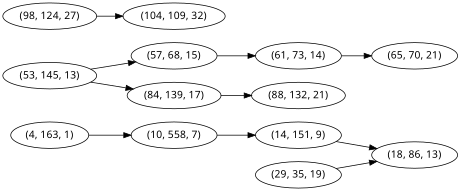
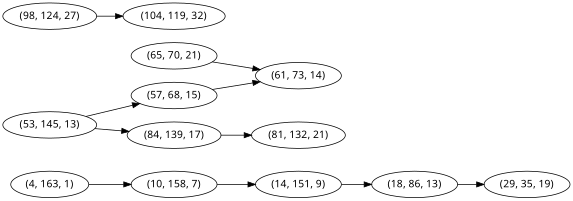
node "(104, 109, 32)": label "(104, 109, 32)" -> "(104, 119, 32)"
edge "(61, 73, 14)" -> "(65, 70, 21)": reversed
node "(88, 132, 21)": label "(88, 132, 21)" -> "(81, 132, 21)"
node "(10, 558, 7)": label "(10, 558, 7)" -> "(10, 158, 7)"
edge "(29, 35, 19)" -> "(18, 86, 13)": reversed
